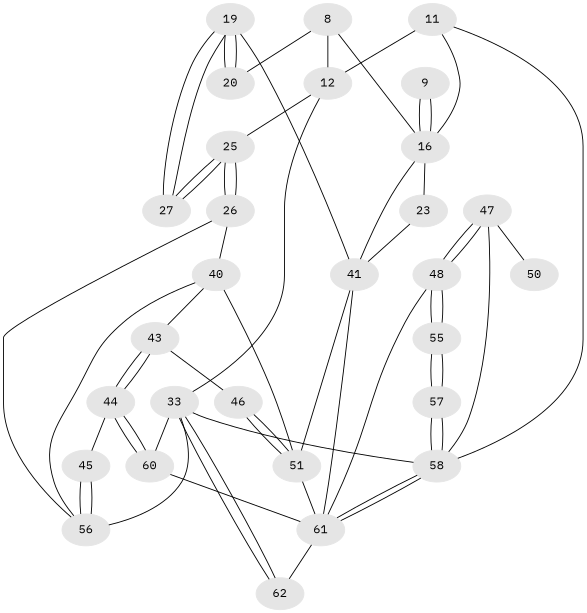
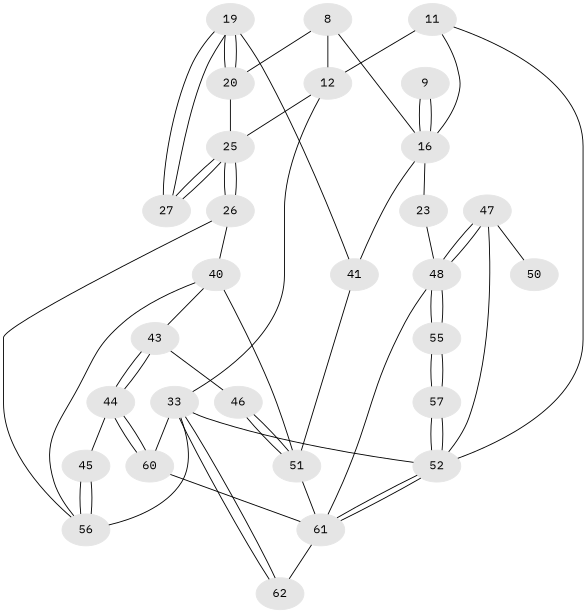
edge "20" -- "25": added
edge "23" -- "41": now "23" -- "48"
edge "41" -- "61": removed
node "58": label "58" -> "52"
